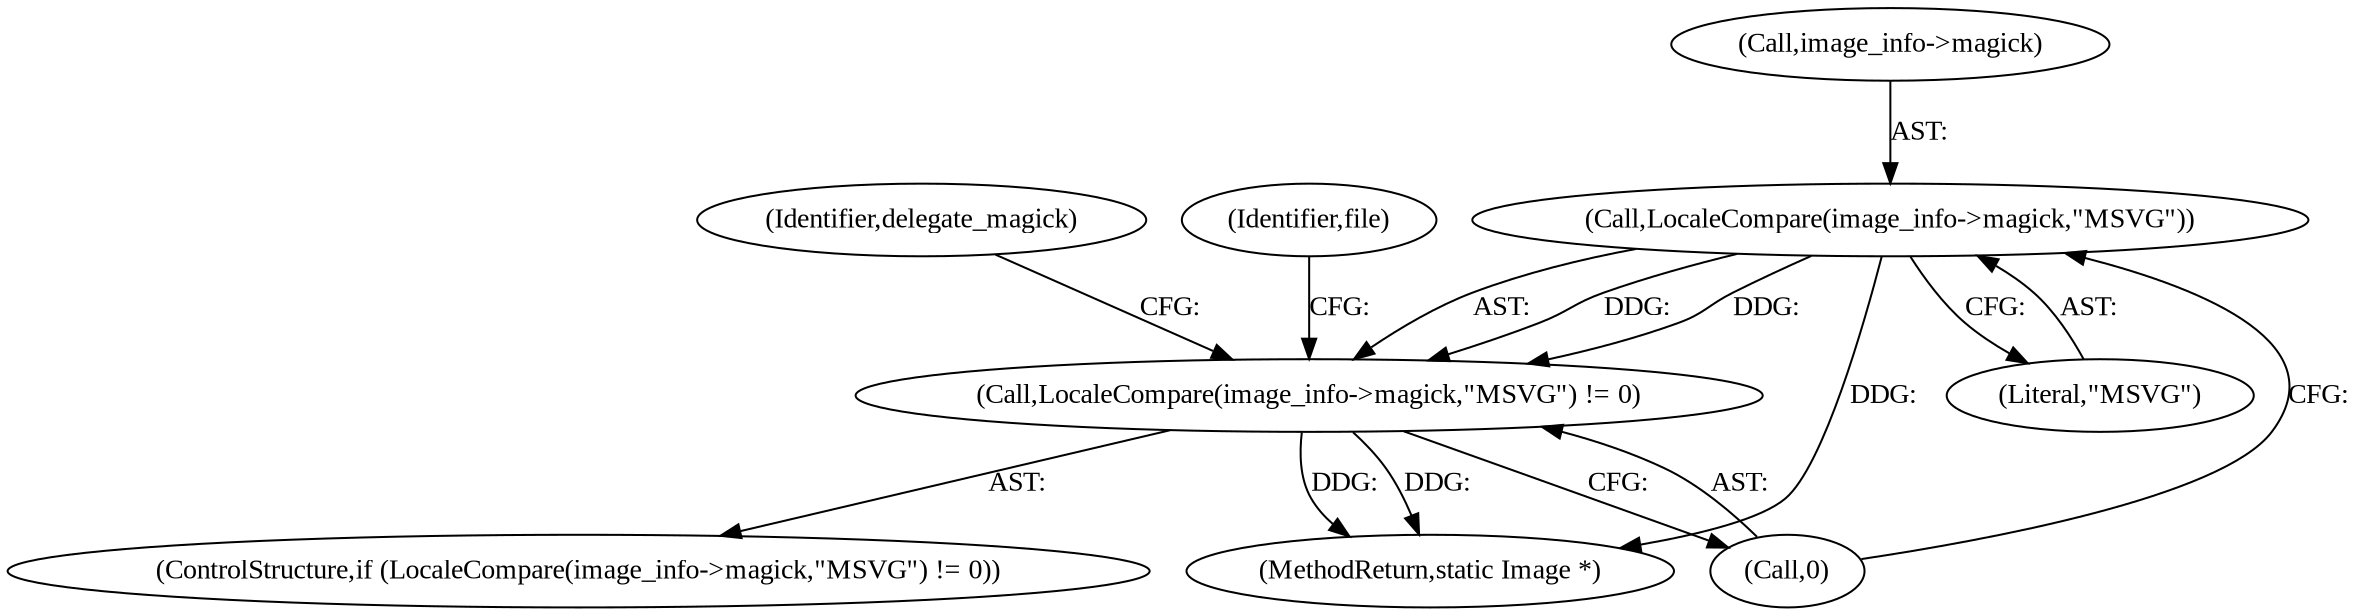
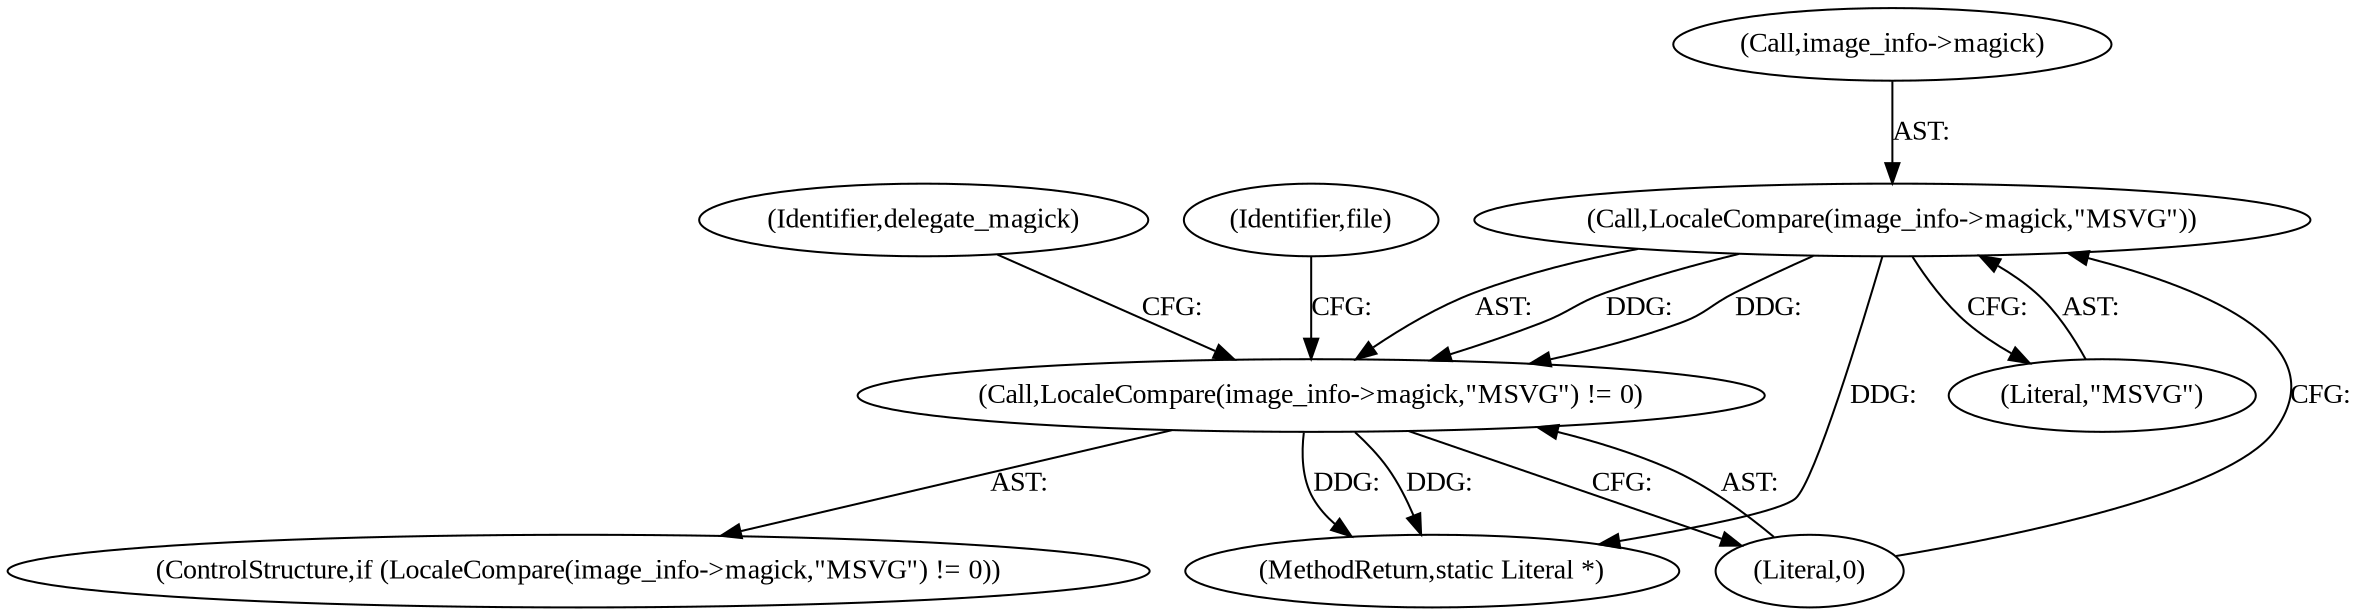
node "(MethodReturn,static Image *)": label "(MethodReturn,static Image *)" -> "(MethodReturn,static Literal *)"
node "(Call,0)": label "(Call,0)" -> "(Literal,0)"
